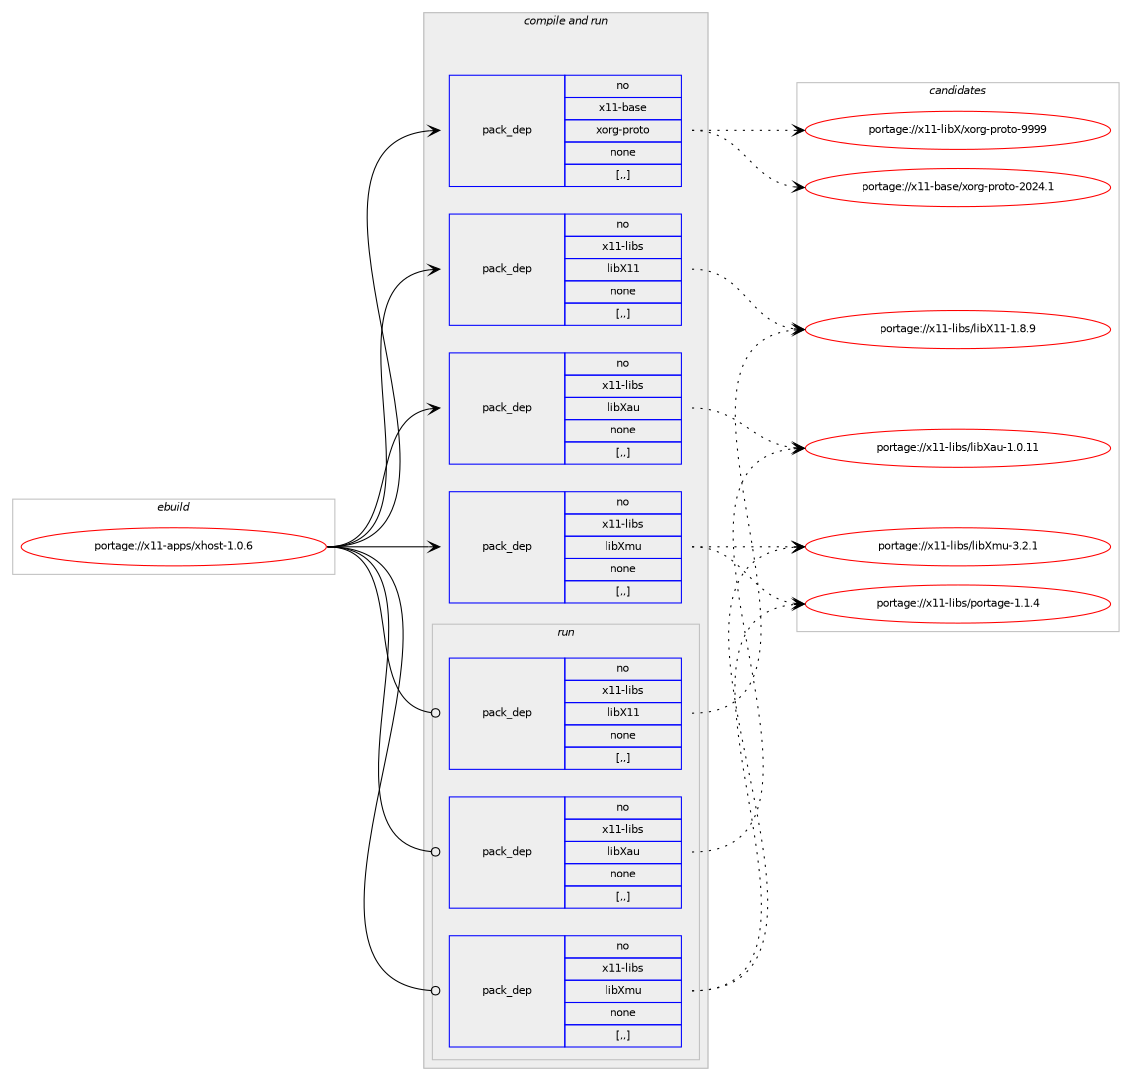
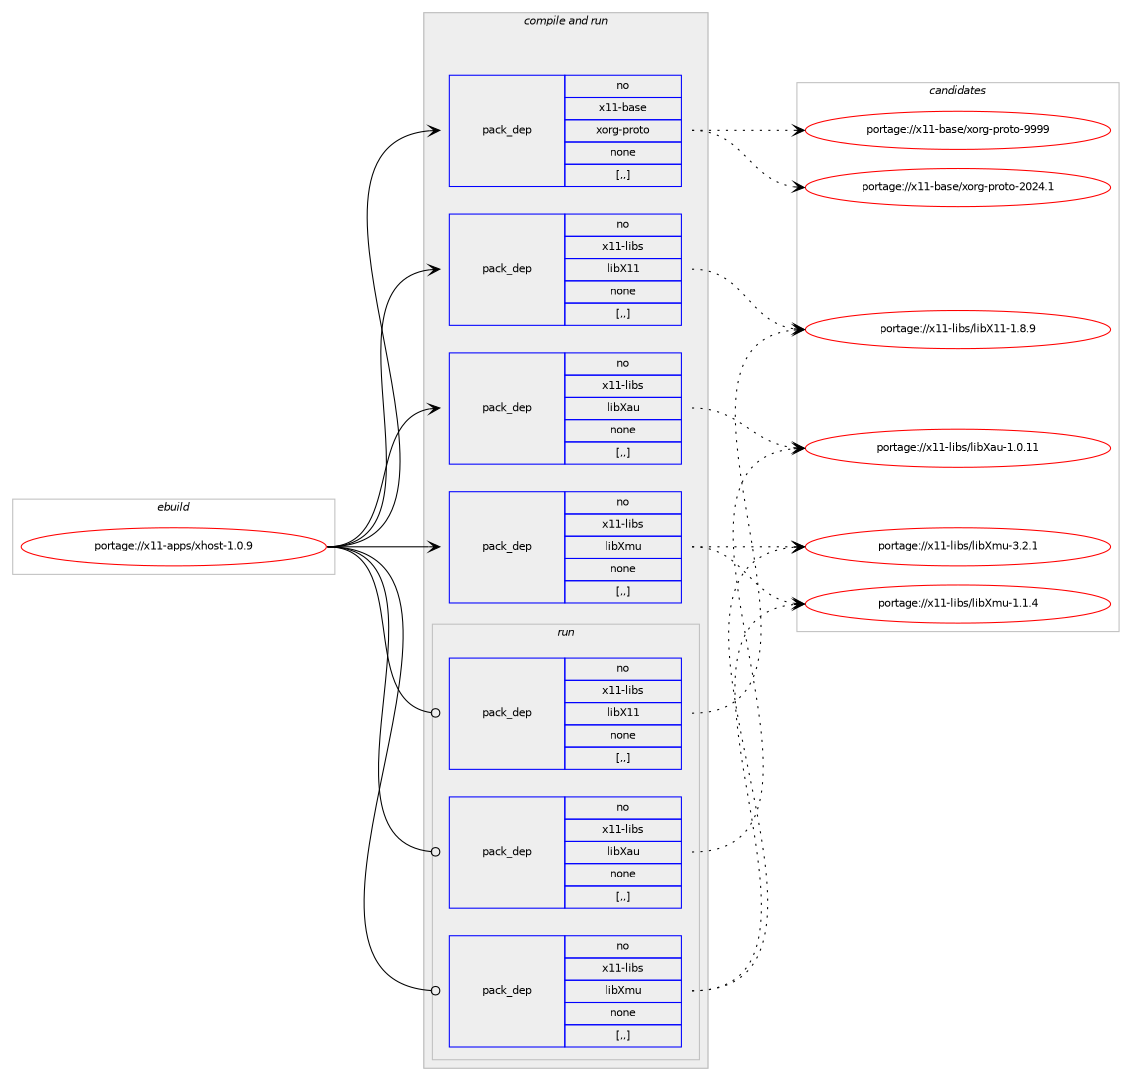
node "portage://x11-libX/xorg-proto-9999": label "portage://x11-libX/xorg-proto-9999" -> "portage://x11-base/xorg-proto-9999"
node "portage://x11-apps/xhost-1.0.6": label "portage://x11-apps/xhost-1.0.6" -> "portage://x11-apps/xhost-1.0.9"
node "portage://x11-libs/portage-1.1.4": label "portage://x11-libs/portage-1.1.4" -> "portage://x11-libs/libXmu-1.1.4"
